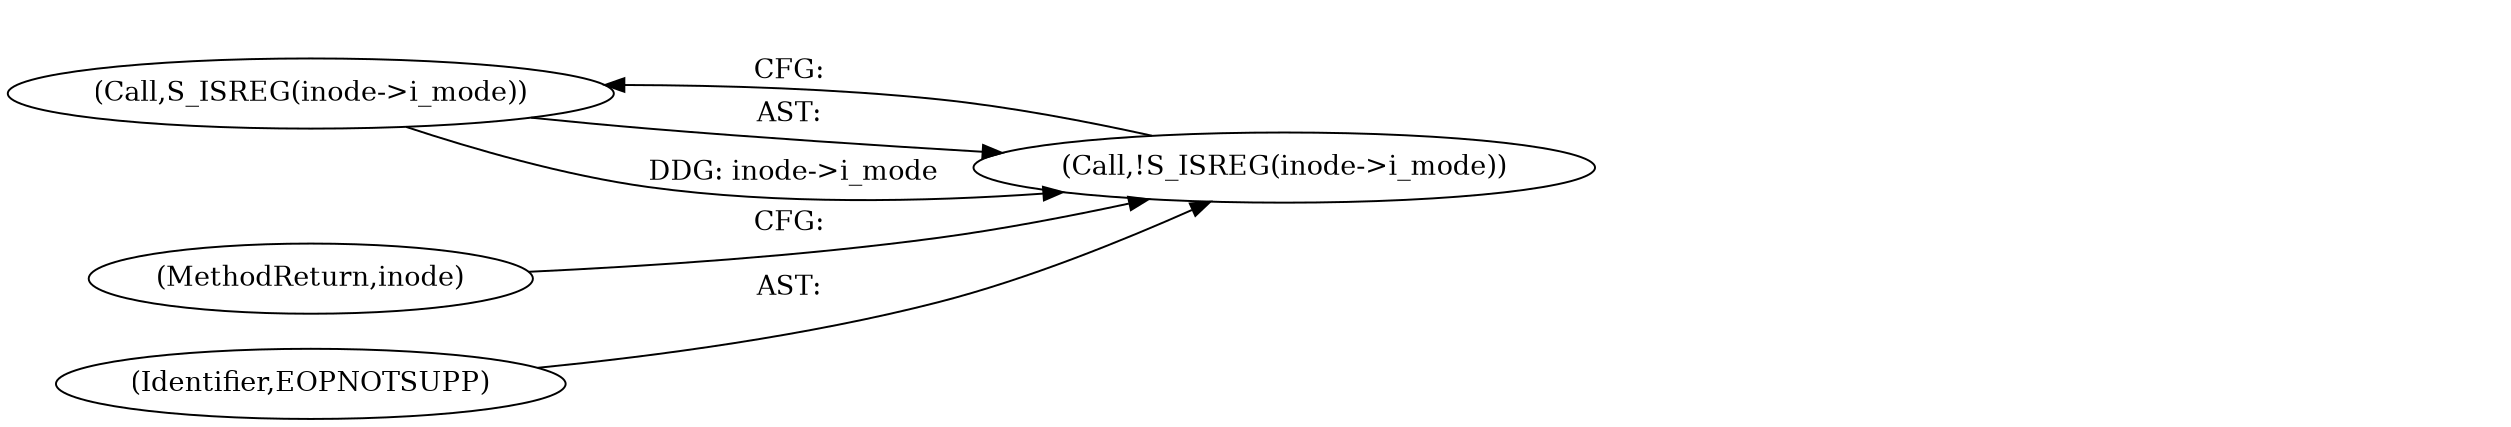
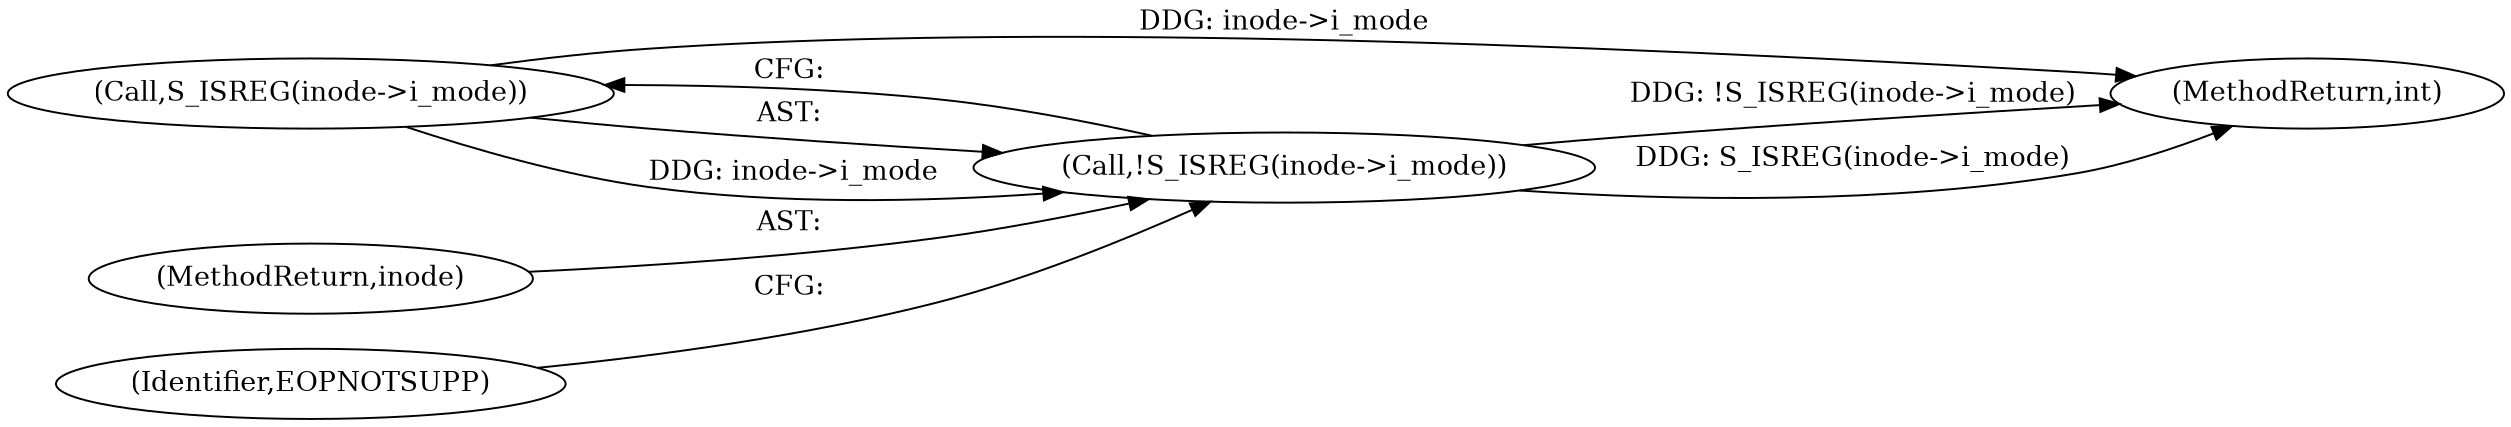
node "(MethodReturn,int)": added
edge "(MethodReturn,inode)" -> "(Call,!S_ISREG(inode->i_mode))": label "CFG: " -> "AST: "
edge "(Identifier,EOPNOTSUPP)" -> "(Call,!S_ISREG(inode->i_mode))": label "AST: " -> "CFG: "
